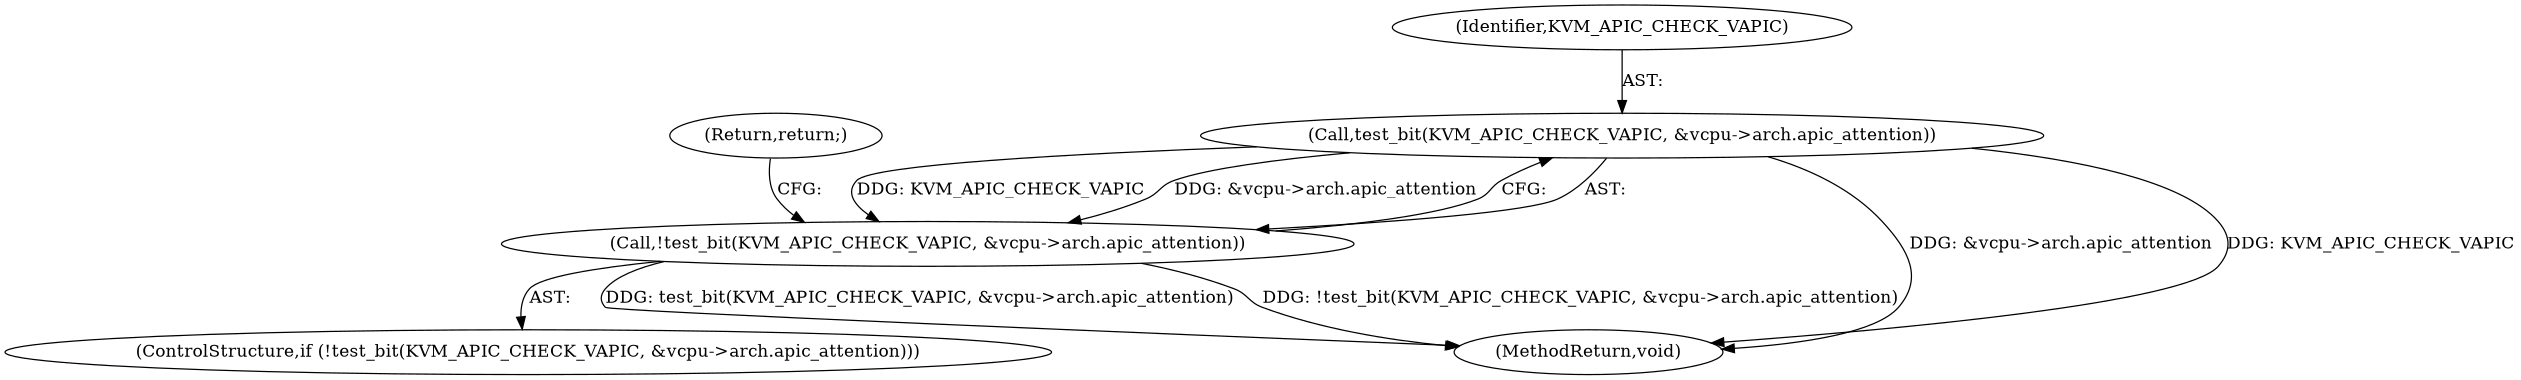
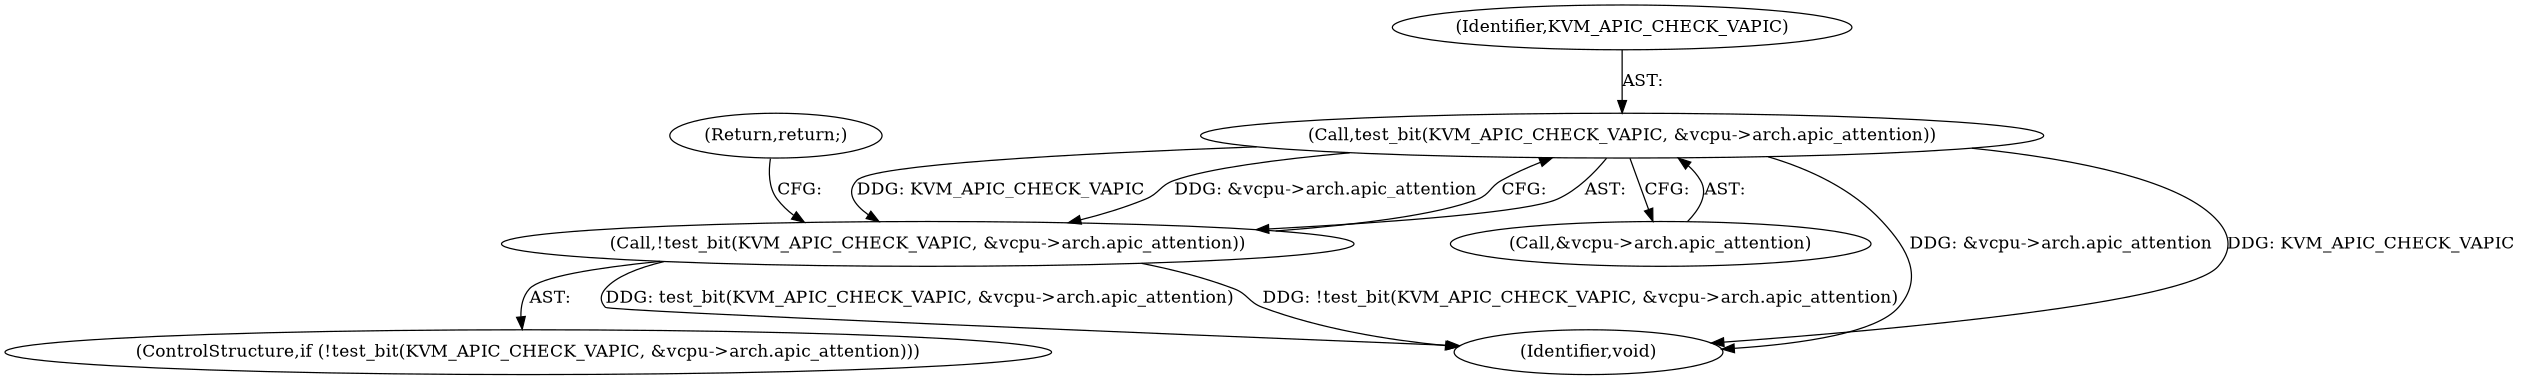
node "(Call,&vcpu->arch.apic_attention)": added
node "(MethodReturn,void)": label "(MethodReturn,void)" -> "(Identifier,void)"
